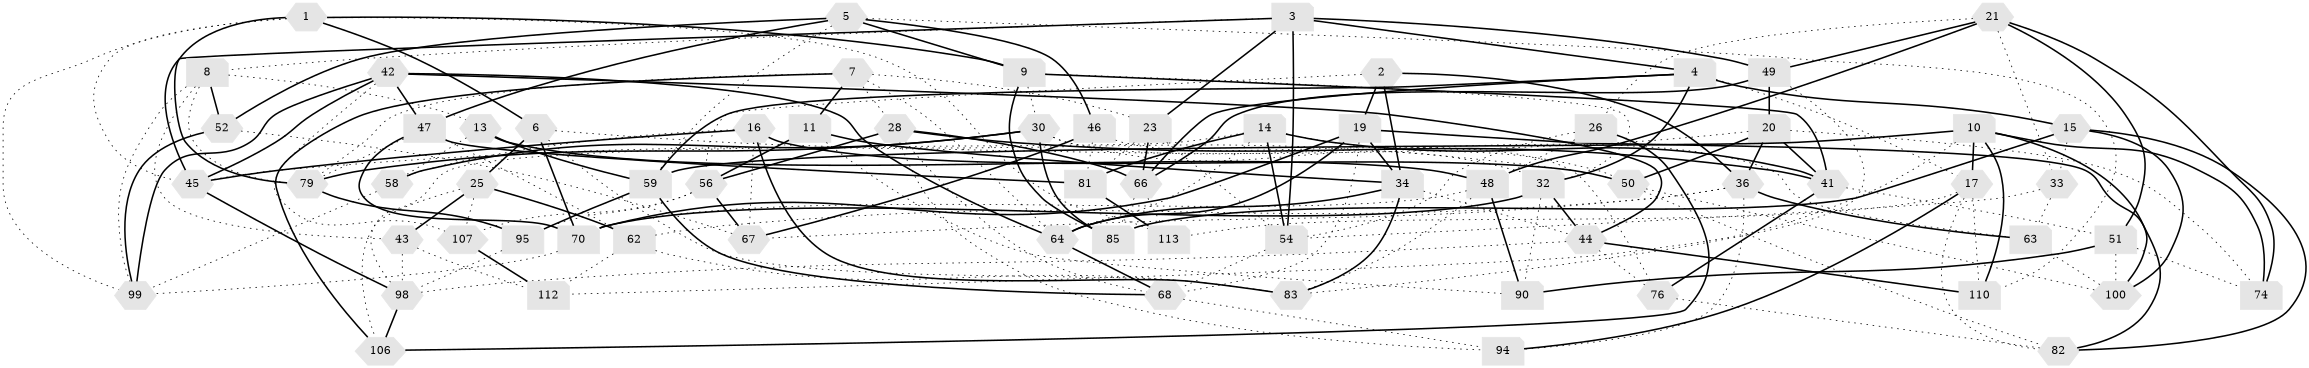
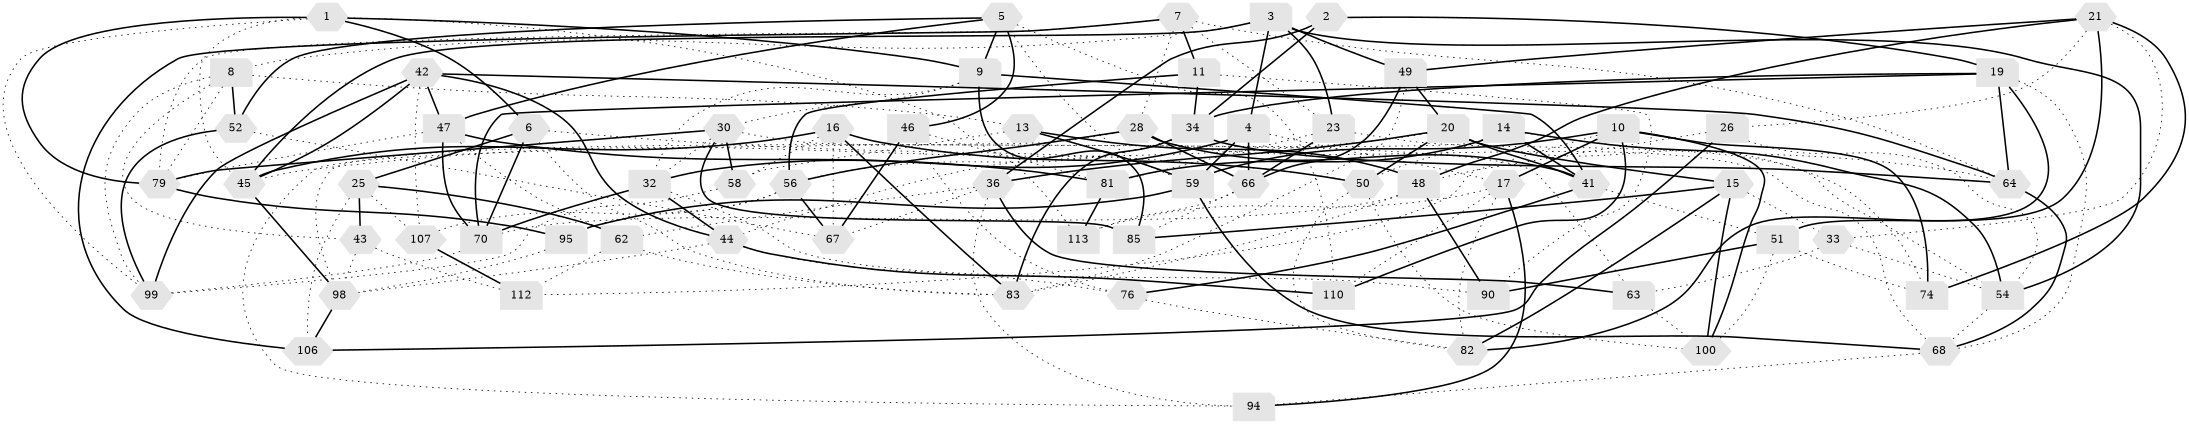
edge "2" -- "56": now "34" -- "56"
edge "4" -- "15": now "20" -- "15"
